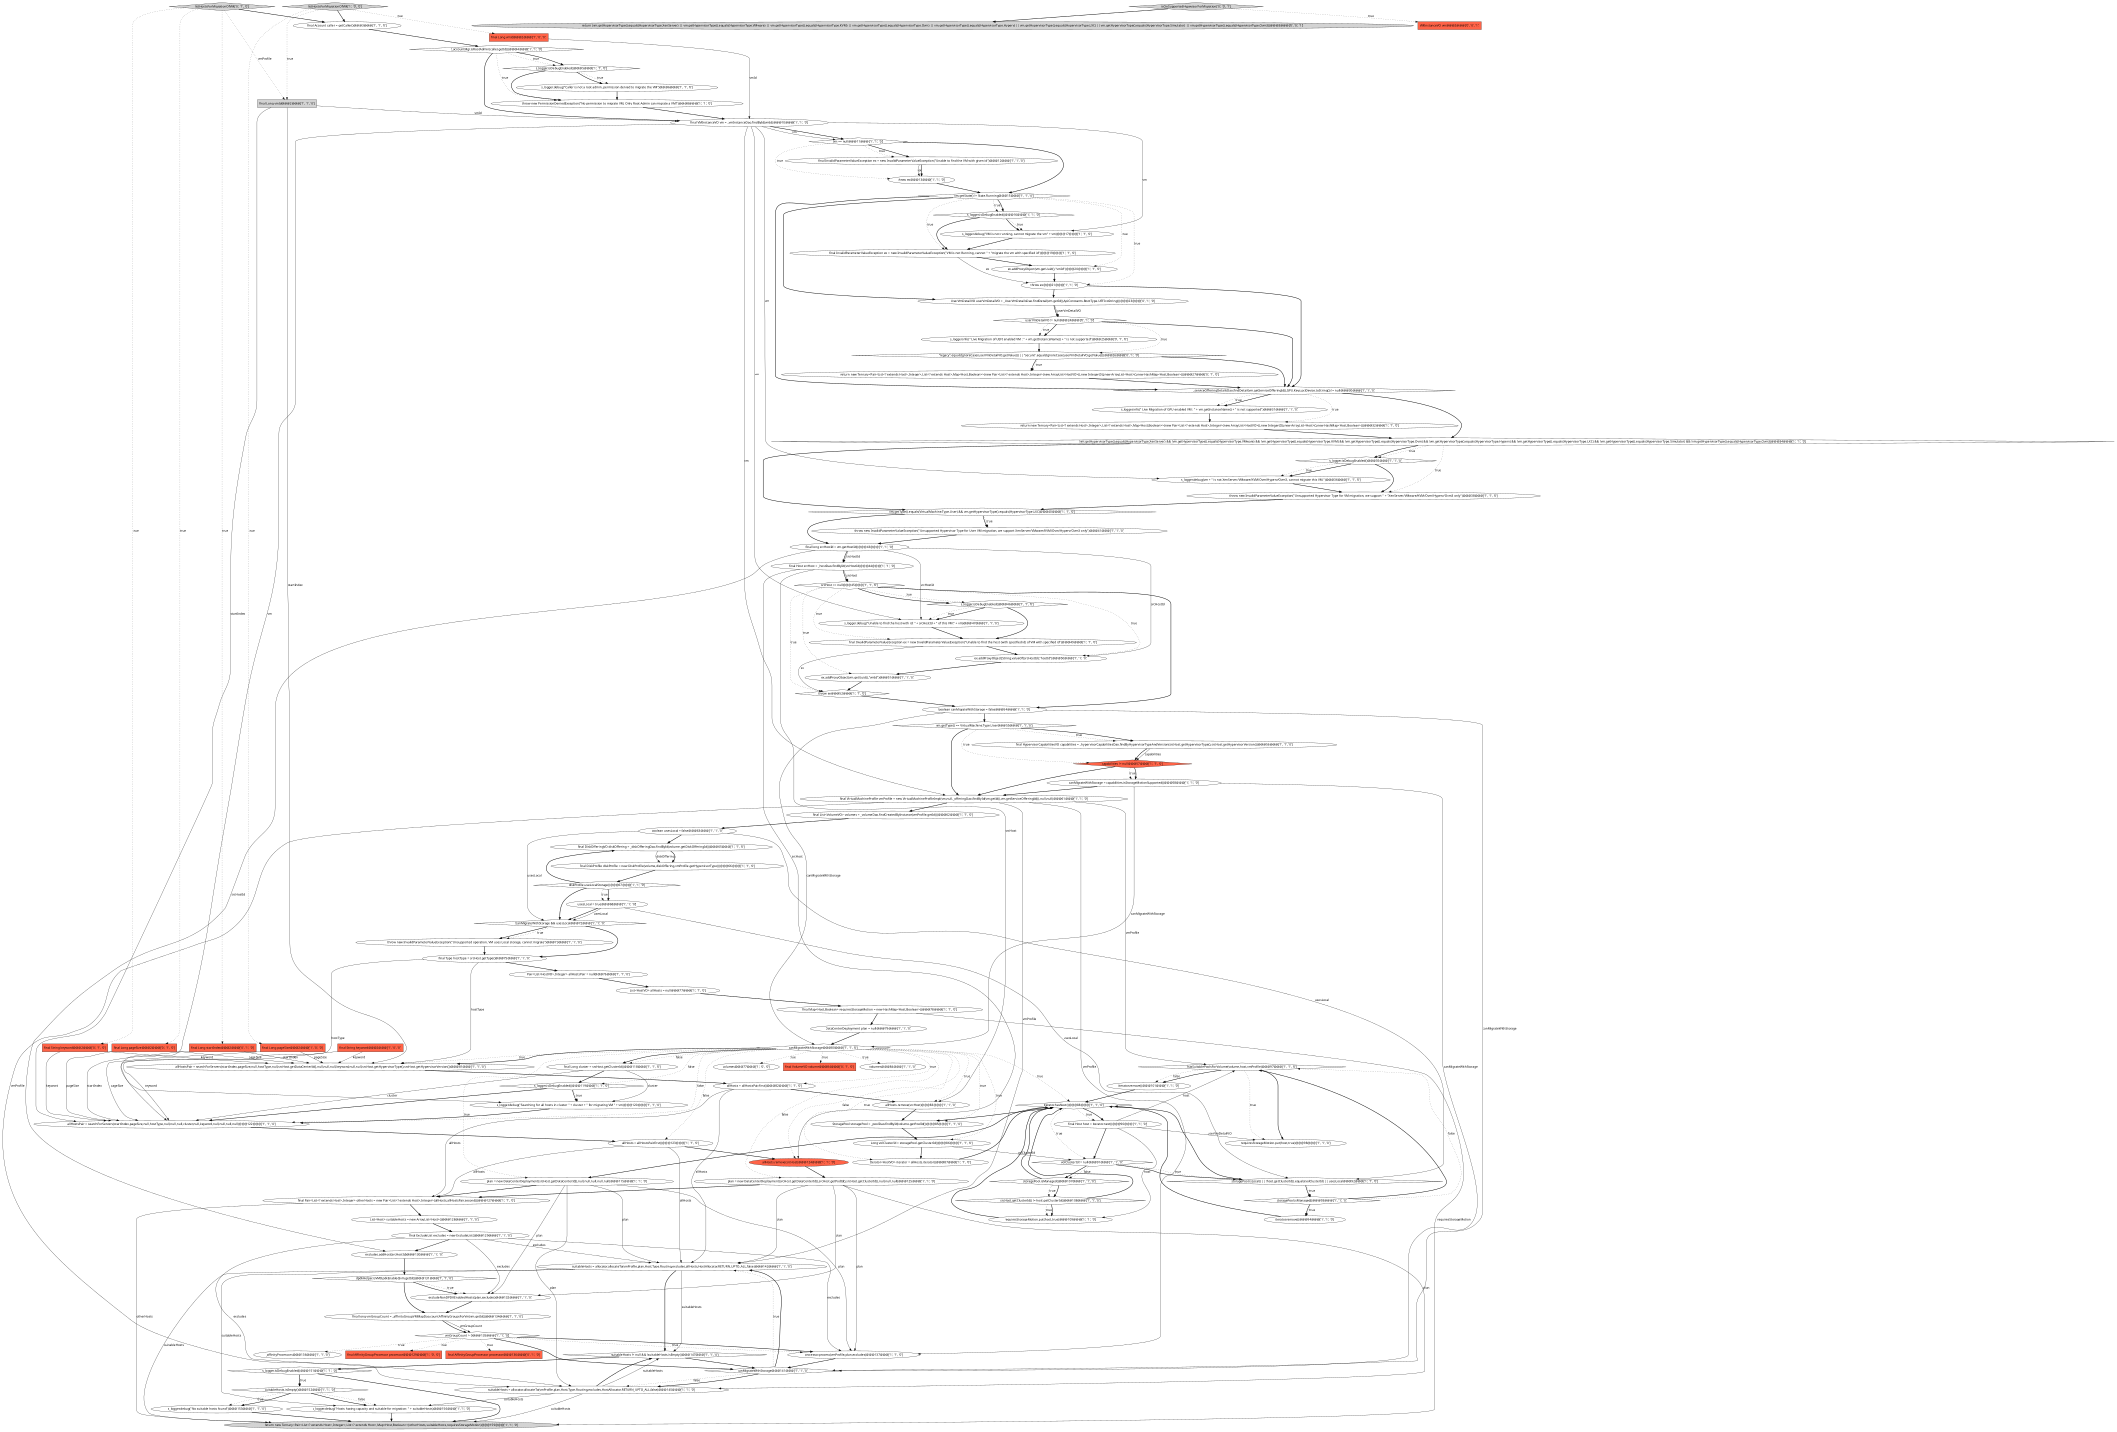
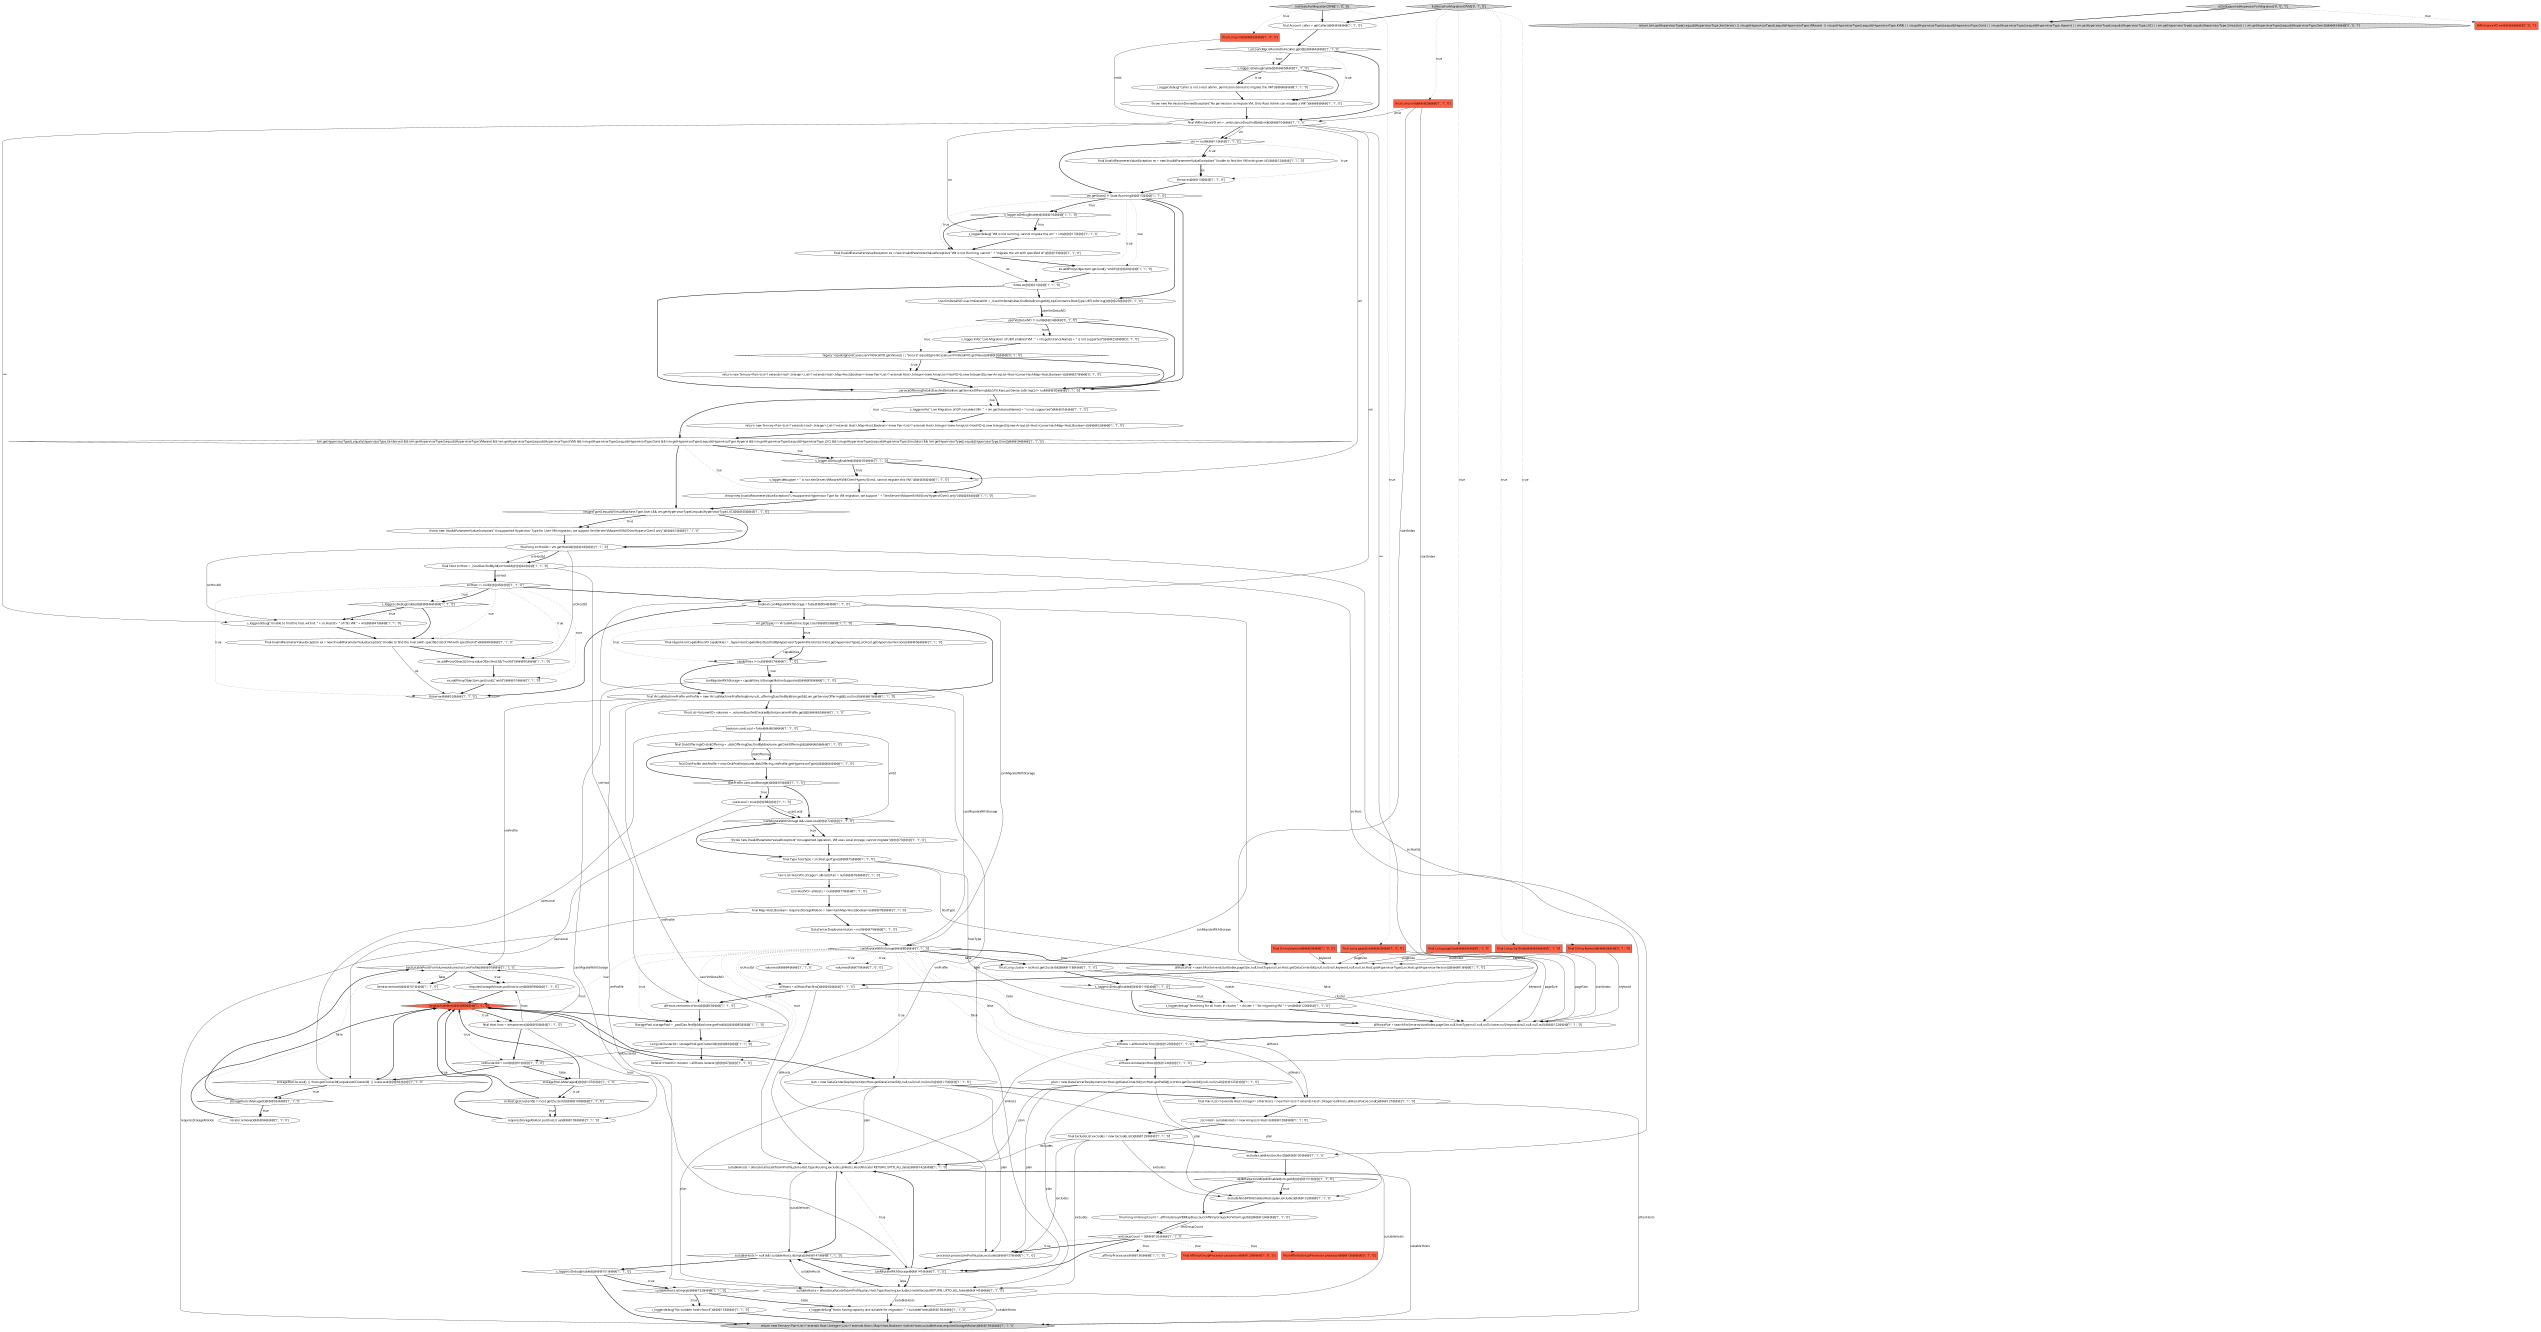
edge "listHostsForMigrationOfVM['1', '0', '0']" -> "final Long vmId@@@2@@@['1', '1', '0']": removed, label "true"
edge "listHostsForMigrationOfVM['0', '1', '0']" -> "final Long vmId@@@2@@@['1', '1', '0']": label "vmProfile" -> "true"
node "final Long vmId@@@2@@@['1', '1', '0']": fillcolor lightgray -> tomato
edge "throw ex@@@52@@@['1', '1', '0']" -> "boolean canMigrateWithStorage = false@@@54@@@['1', '1', '0']": reversed
node "capabilities != null@@@57@@@['1', '1', '0']": fillcolor tomato -> white
edge "boolean usesLocal = false@@@63@@@['1', '1', '0']" -> "!canMigrateWithStorage && usesLocal@@@72@@@['1', '1', '0']": label "usesLocal" -> "vmId"
edge "requiresStorageMotion.put(host,true)@@@98@@@['1', '1', '0']" -> "iterator.hasNext()@@@88@@@['1', '1', '0']": added
node "final VolumeVO volume@@@84@@@['0', '1', '0']": removed
edge "canMigrateWithStorage@@@80@@@['1', '1', '0']" -> "allHosts = allHostsPair.first()@@@82@@@['1', '1', '0']": label "true" -> "srcHostId"
edge "canMigrateWithStorage@@@80@@@['1', '1', '0']" -> "allHosts.remove(srcHost)@@@83@@@['1', '1', '0']": label "true" -> "userVmDetailVO"
node "iterator.hasNext()@@@88@@@['1', '1', '0']": fillcolor white -> tomato
edge "final Host host = iterator.next()@@@90@@@['1', '1', '0']" -> "requiresStorageMotion.put(host,true)@@@98@@@['1', '1', '0']": label "userVmDetailVO" -> "host"
node "allHosts.remove(srcHost)@@@124@@@['1', '1', '0']": fillcolor tomato -> white
